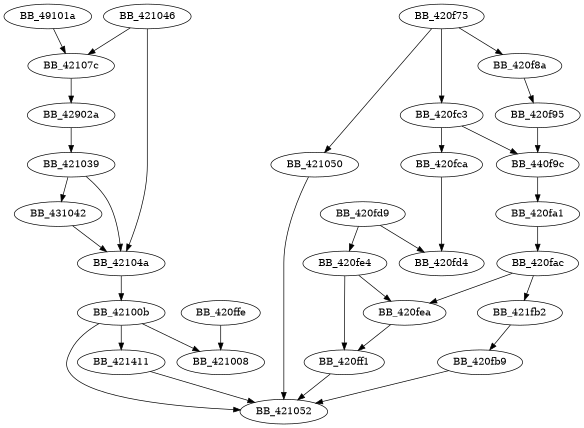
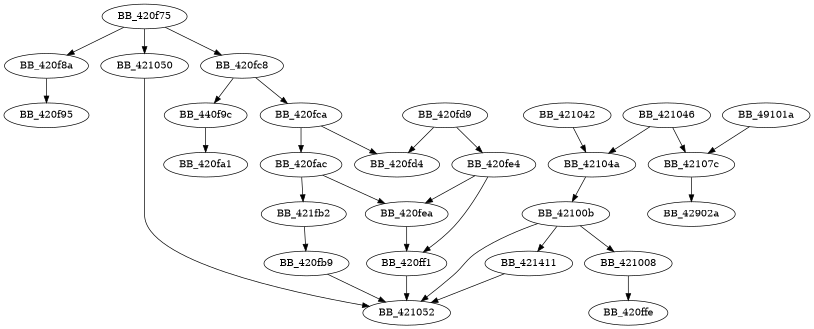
node "BB_420fc3": label "BB_420fc3" -> "BB_420fc8"
edge "BB_420f95" -> "BB_440f9c": removed
node "BB_421039": removed
node "BB_431042": label "BB_431042" -> "BB_421042"
edge "BB_420fa1" -> "BB_420fac": now "BB_420fca" -> "BB_420fac"
edge "BB_420ffe" -> "BB_421008": reversed
